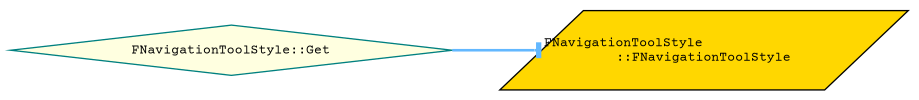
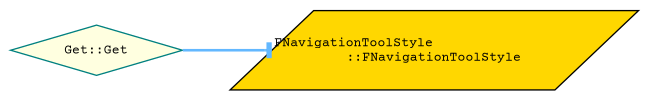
node "FNavigationToolStyle::Get": label "FNavigationToolStyle::Get" -> "Get::Get"
